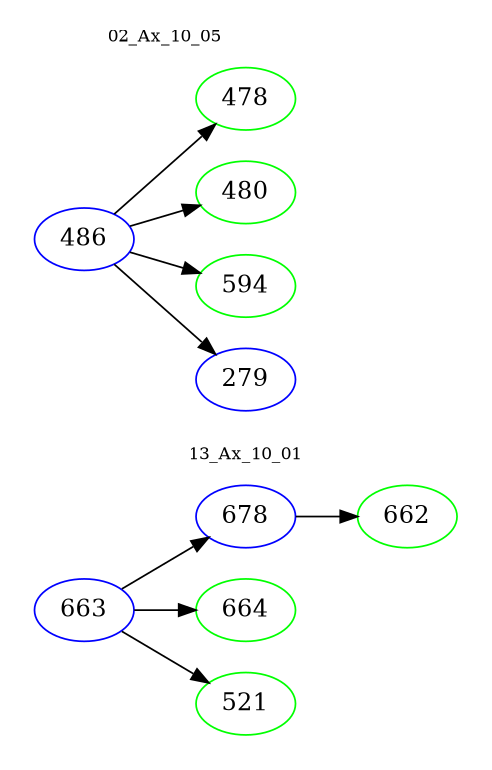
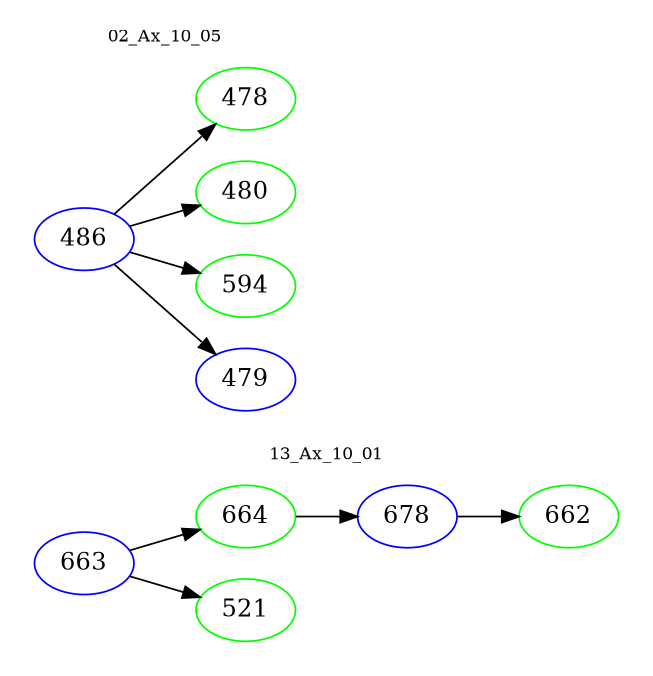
node "279": label "279" -> "479"
edge "663" -> "678": now "664" -> "678"
